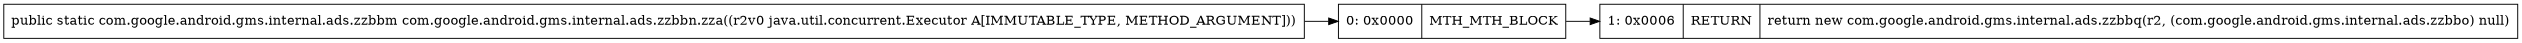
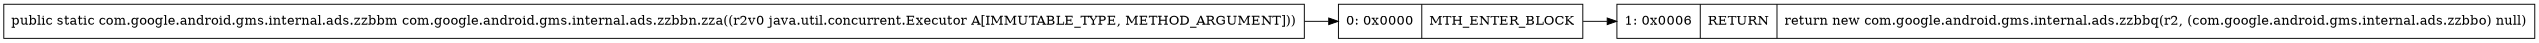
node "0: 0x0000": text "MTH_MTH_BLOCK" -> "MTH_ENTER_BLOCK"
